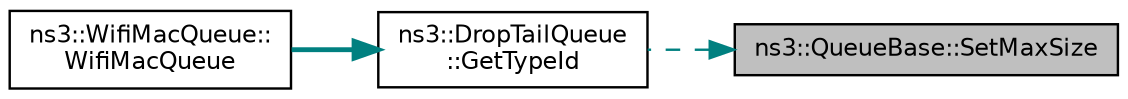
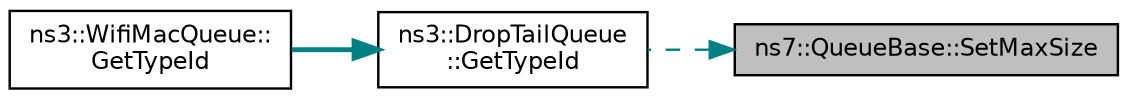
node "ns3::WifiMacQueue:: WifiMacQueue": label "ns3::WifiMacQueue:: WifiMacQueue" -> "ns3::WifiMacQueue:: GetTypeId"
node "ns3::QueueBase::SetMaxSize": label "ns3::QueueBase::SetMaxSize" -> "ns7::QueueBase::SetMaxSize"
